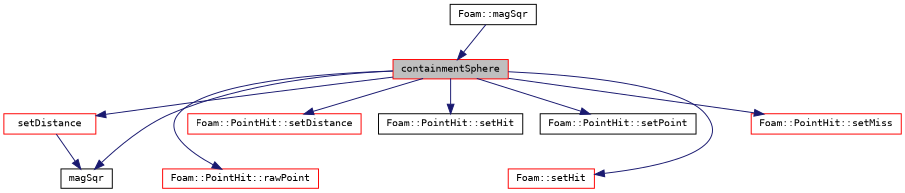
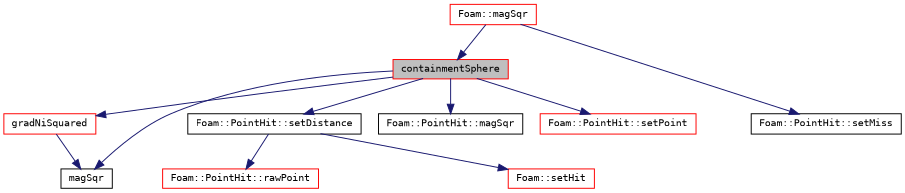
node "Foam::magSqr": color black -> red
edge "containmentSphere" -> "Foam::PointHit::rawPoint": now "Foam::PointHit::setDistance" -> "Foam::PointHit::rawPoint"
edge "containmentSphere" -> "Foam::setHit": now "Foam::PointHit::setDistance" -> "Foam::setHit"
edge "containmentSphere" -> "Foam::PointHit::setMiss": now "Foam::magSqr" -> "Foam::PointHit::setMiss"
node "setDistance": label "setDistance" -> "gradNiSquared"
node "Foam::PointHit::setDistance": color red -> black
node "Foam::PointHit::setHit": label "Foam::PointHit::setHit" -> "Foam::PointHit::magSqr"
node "Foam::PointHit::setPoint": color black -> red
node "Foam::PointHit::setMiss": color red -> black
